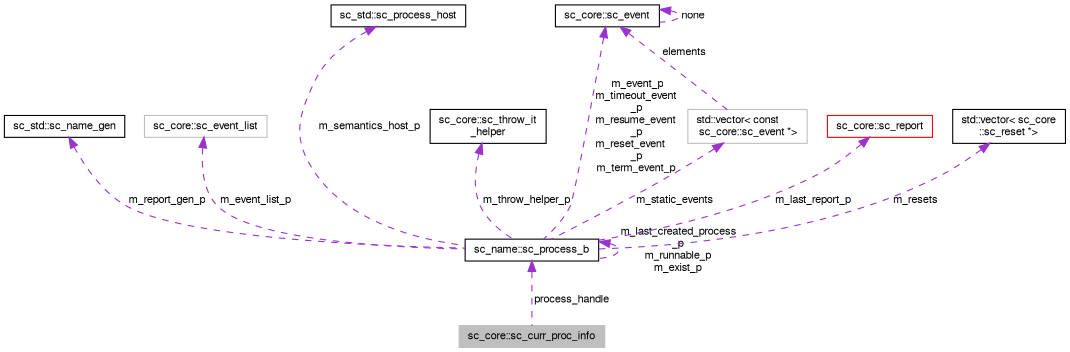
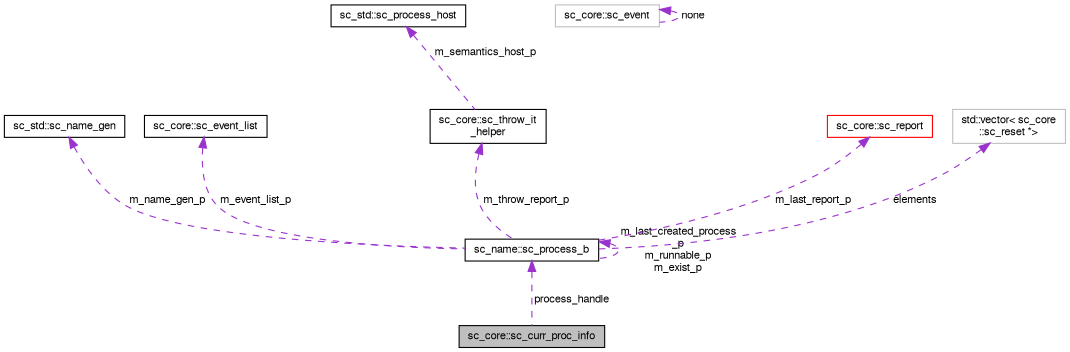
node "sc_core::sc_event": color black -> grey75
node "sc_core::sc_event_list": color grey75 -> black
node "std::vector< const sc_core::sc_event *>": removed
node "std::vector< sc_core ::sc_reset *>": color black -> grey75
edge "sc_name::sc_process_b" -> "sc_core::sc_event": removed, label "m_event_p m_timeout_event _p m_resume_event _p m_reset_event _p m_term_event_p"
edge "sc_name::sc_process_b" -> "sc_std::sc_process_host": now "sc_core::sc_throw_it _helper" -> "sc_std::sc_process_host"
edge "sc_name::sc_process_b" -> "sc_std::sc_name_gen": label " m_report_gen_p" -> " m_name_gen_p"
edge "sc_name::sc_process_b" -> "sc_core::sc_throw_it _helper": label " m_throw_helper_p" -> " m_throw_report_p"
edge "sc_name::sc_process_b" -> "std::vector< sc_core ::sc_reset *>": label " m_resets" -> " elements"
node "sc_core::sc_curr_proc_info": color grey75 -> black
